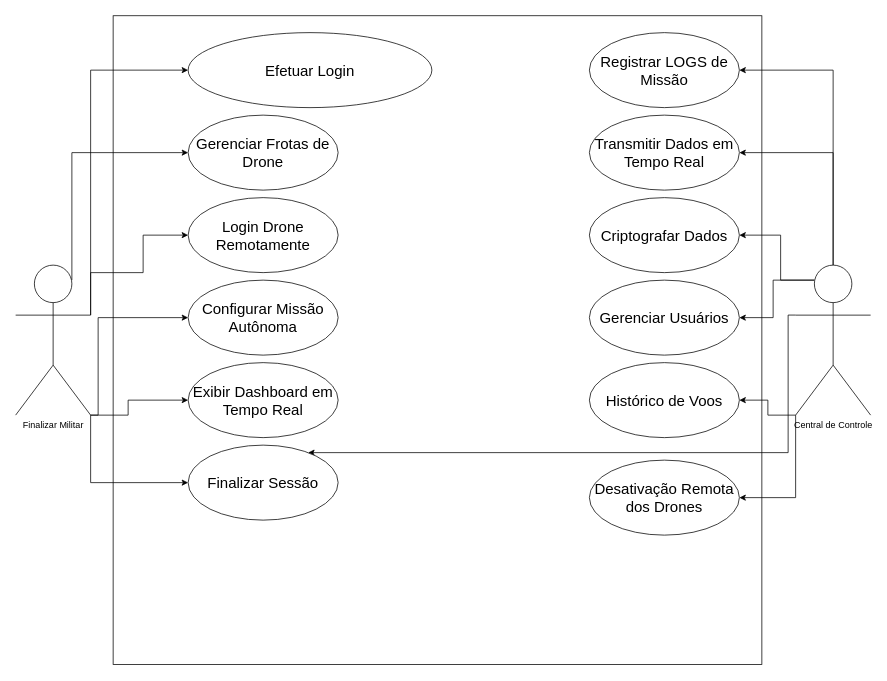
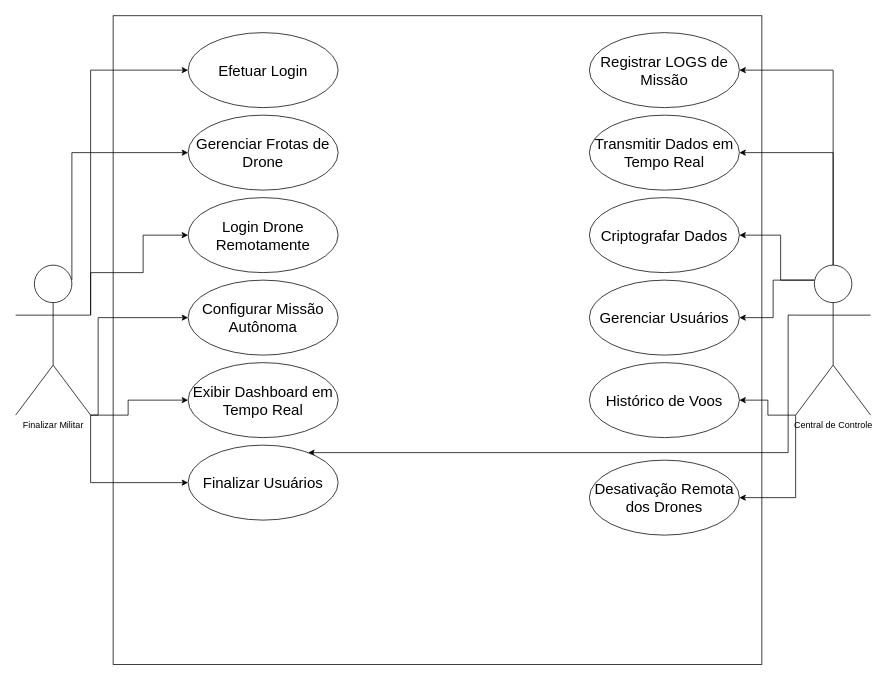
node "Efetuar Login": size 244x75 -> 150x75
node "Finalizar Sessão": label "Finalizar Sessão" -> "Finalizar Usuários"
